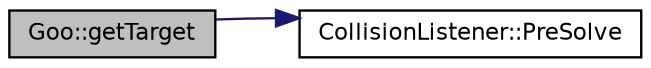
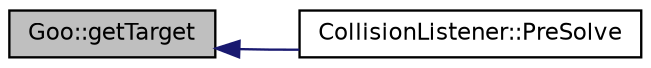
edge "Goo::getTarget" -> "CollisionListener::PreSolve": reversed
